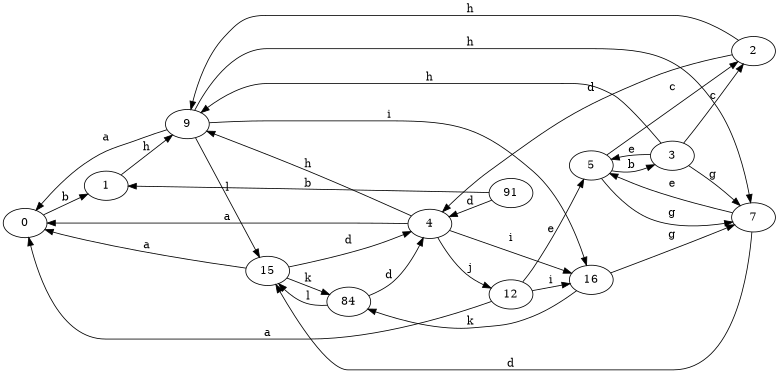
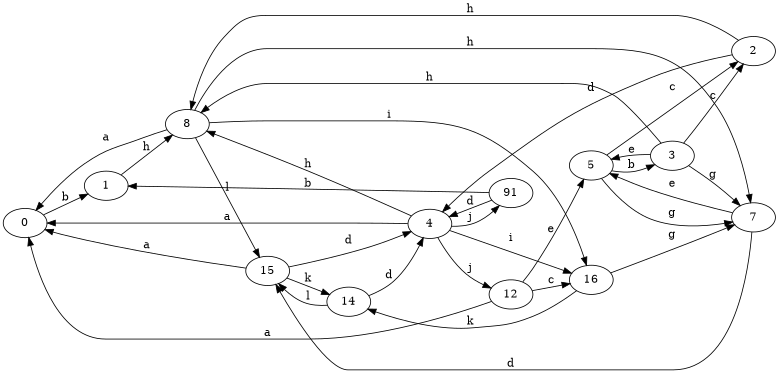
node "9": label "9" -> "8"
edge "4" -> "91": added, label "j"
edge "12" -> "16": label "i" -> "c"
node "84": label "84" -> "14"
